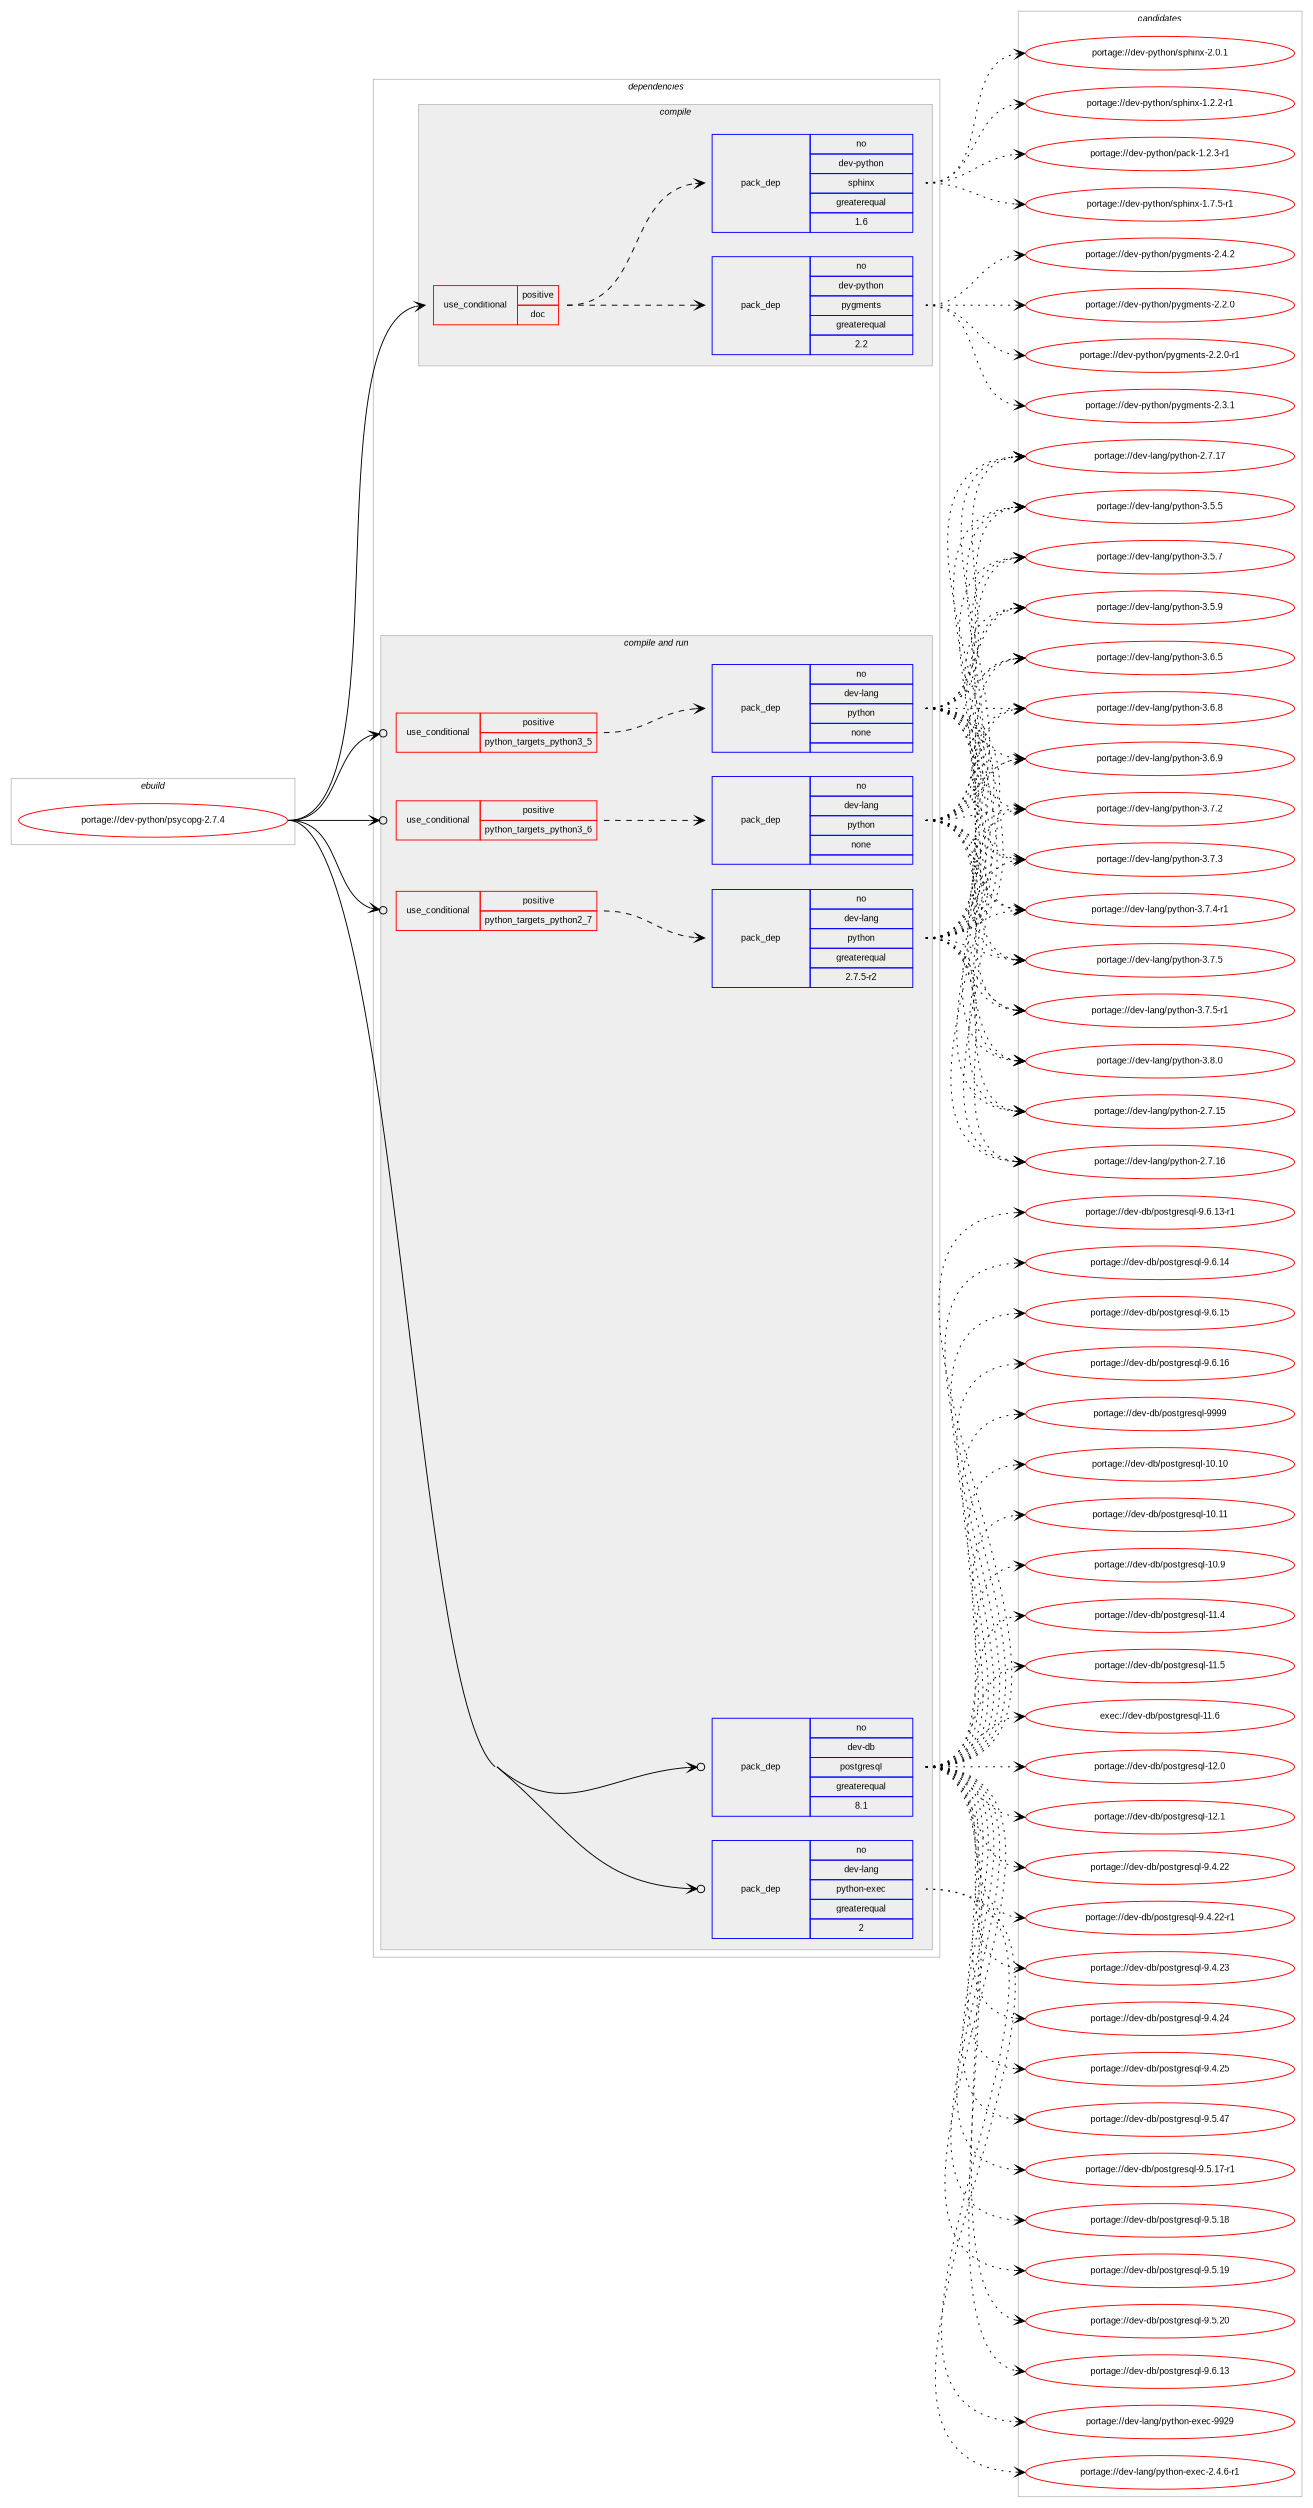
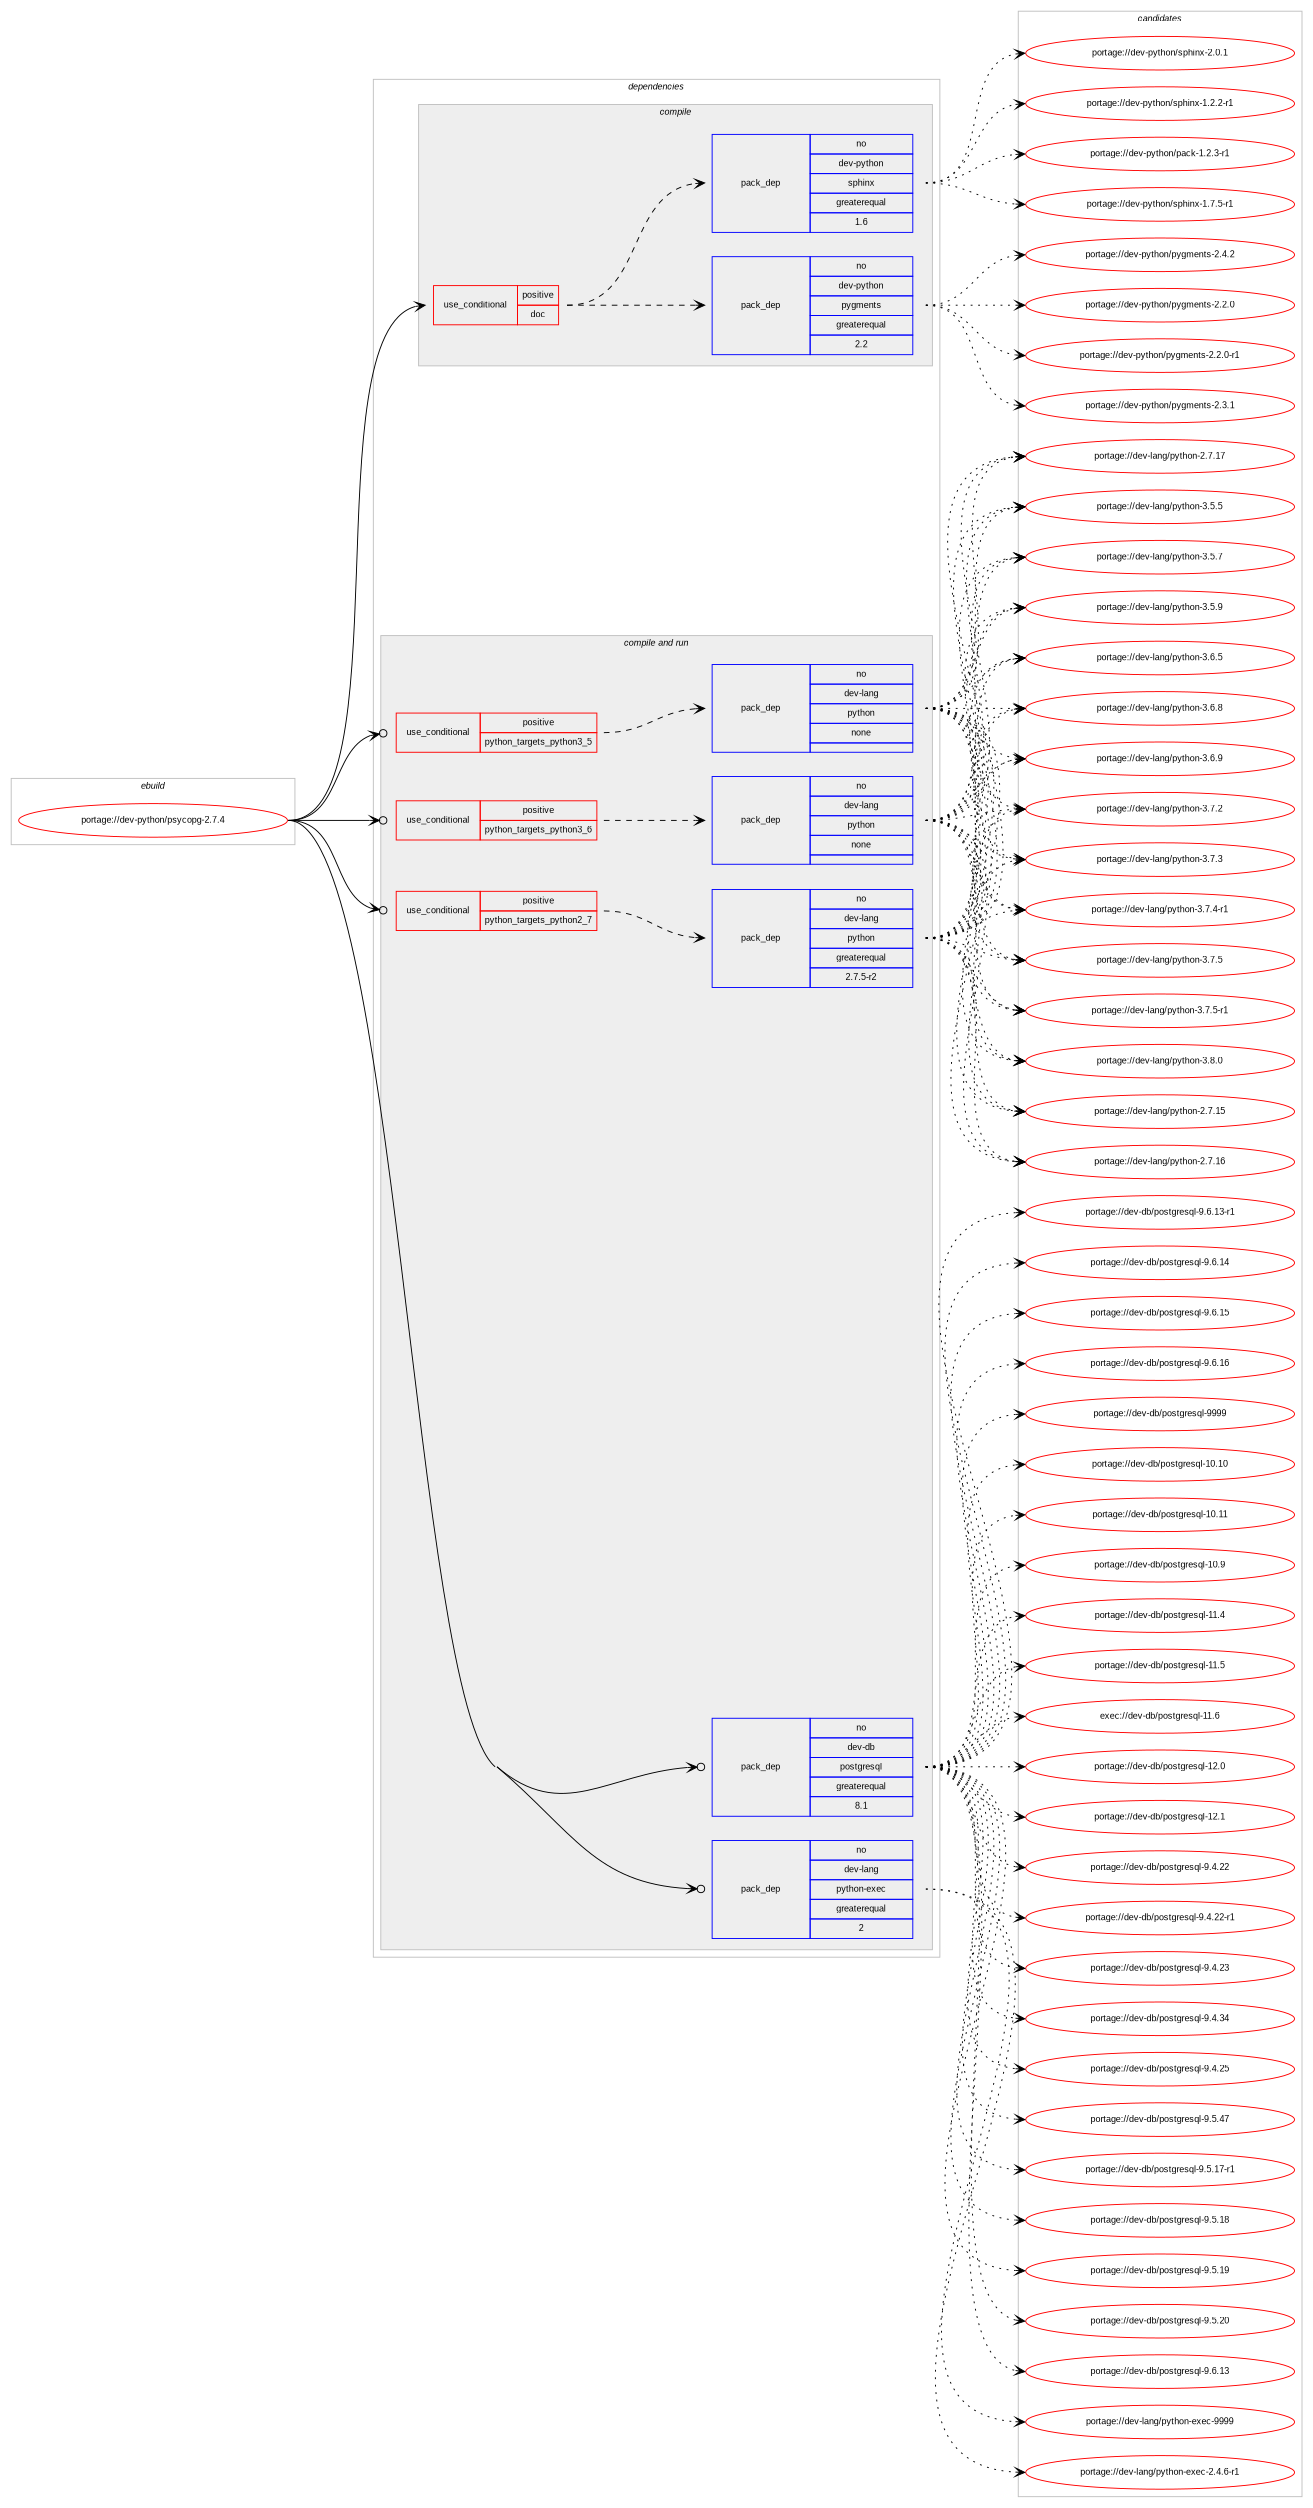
node "portage://dev-db/postgresql-9.4.24": label "portage://dev-db/postgresql-9.4.24" -> "portage://dev-db/postgresql-9.4.34"
node "portage://dev-lang/python-exec-9929": label "portage://dev-lang/python-exec-9929" -> "portage://dev-lang/python-exec-9999"
